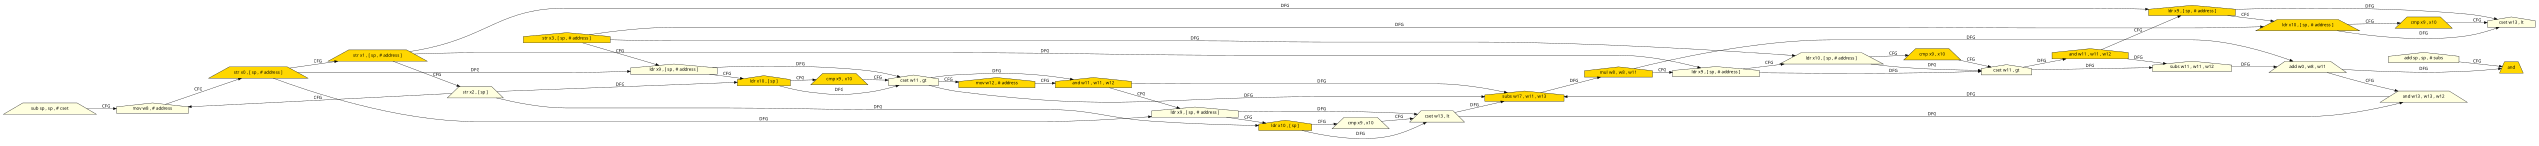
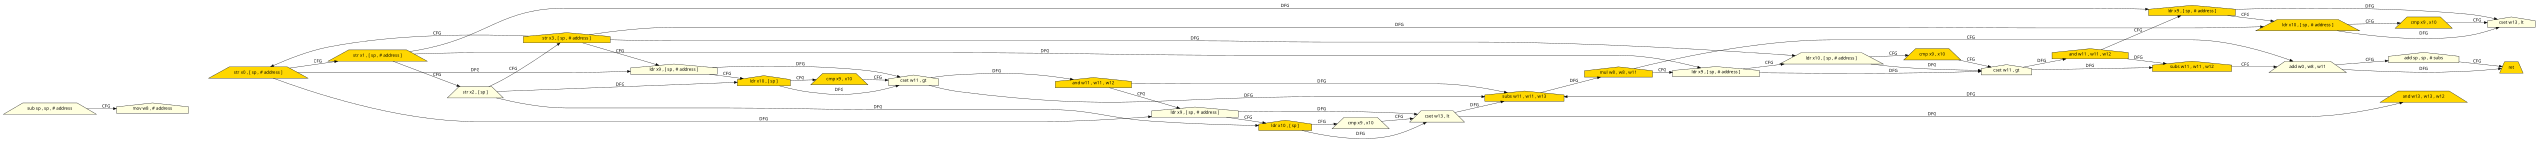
edge "mul w8 , w8 , w11" -> "add w0 , w8 , w11": label "DFG" -> "CFG"
edge "subs w11 , w11 , w12" -> "add w0 , w8 , w11": label "DFG" -> "CFG"
node "subs w11 , w11 , w12": fillcolor lightyellow -> gold
node "and": label "and" -> "ret"
edge "add w0 , w8 , w11" -> "and w13 , w13 , w12": now "add w0 , w8 , w11" -> "add sp , sp , # subs"
node "mov w12 , # address": removed
edge "mov w8 , # address" -> "str x0 , [ sp , # address ]": now "str x3 , [ sp , # address ]" -> "str x0 , [ sp , # address ]"
node "subs w17 , w11 , w13": label "subs w17 , w11 , w13" -> "subs w11 , w11 , w13"
node "and w13 , w13 , w12": fillcolor lightyellow -> gold
edge "str x2 , [ sp ]" -> "mov w8 , # address": now "str x2 , [ sp ]" -> "str x3 , [ sp , # address ]"
node "sub sp , sp , # cset": label "sub sp , sp , # cset" -> "sub sp , sp , # address"
